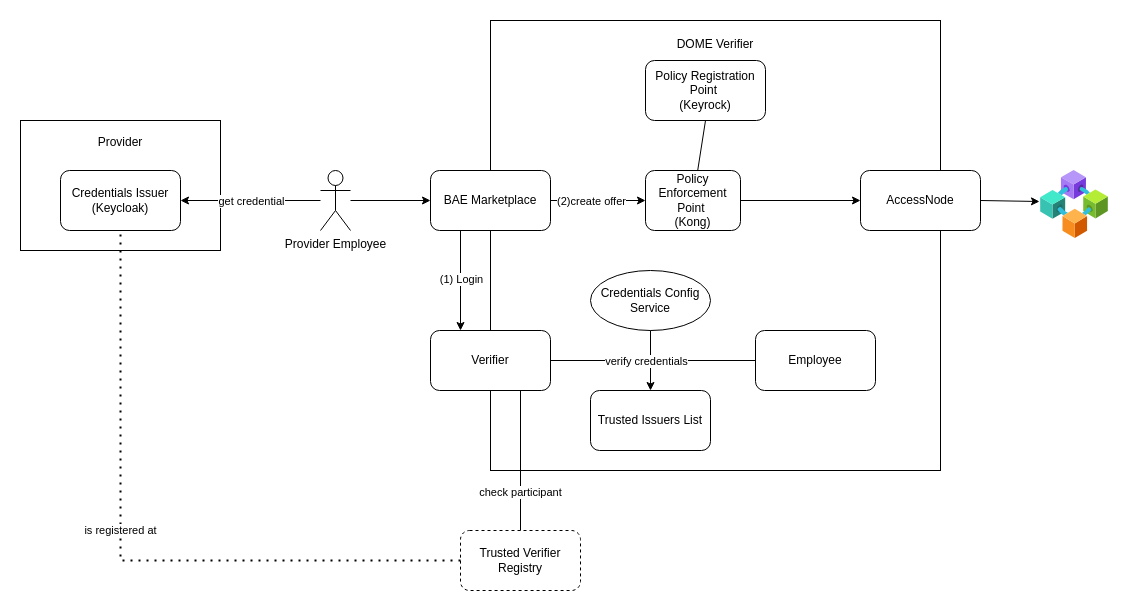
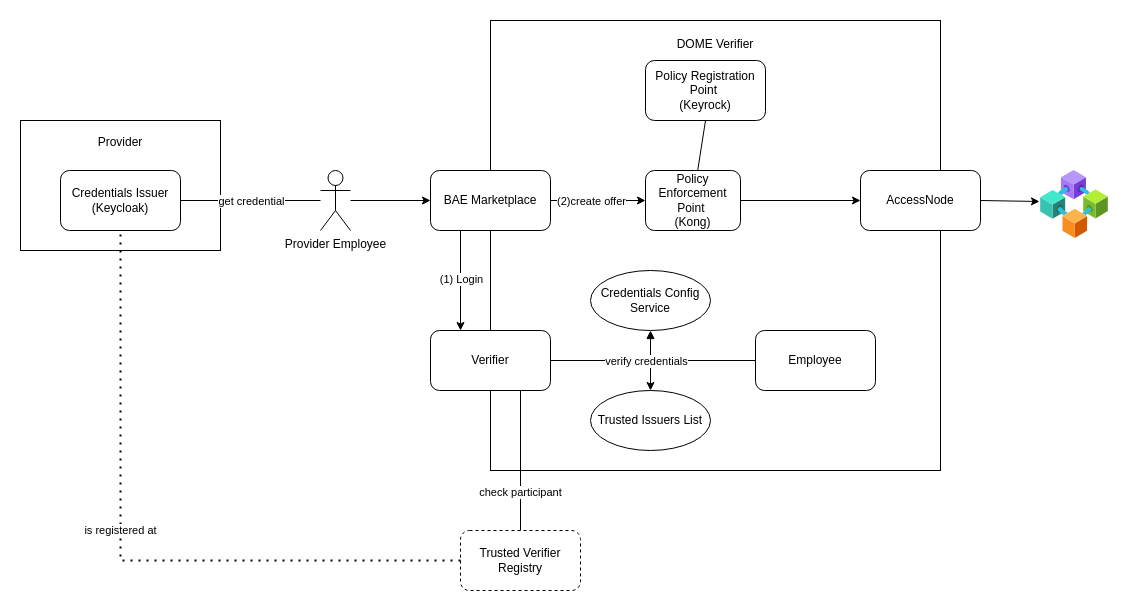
edge "Provider Employee" -> "Credentials Issuer (Keycloak)": arrowhead classic -> none
edge "Credentials Config Service" -- "Verifier": arrowhead none -> block
node "Trusted Issuers List": shape rounded rectangle -> ellipse
